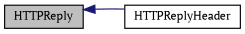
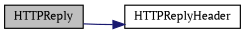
edge "HTTPReplyHeader" -> "HTTPReply": reversed
